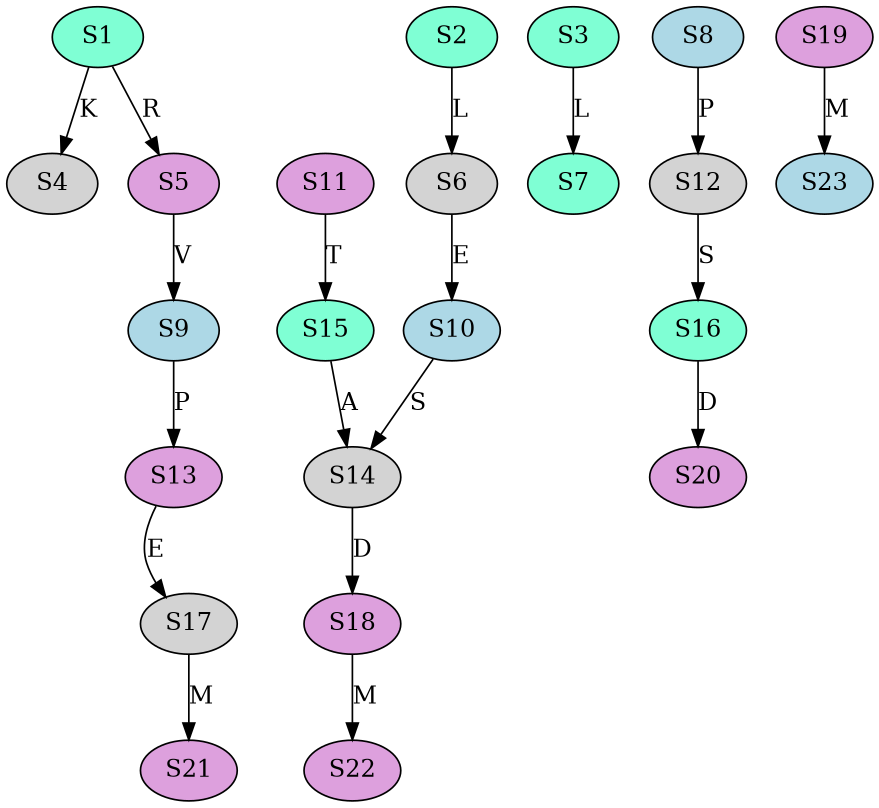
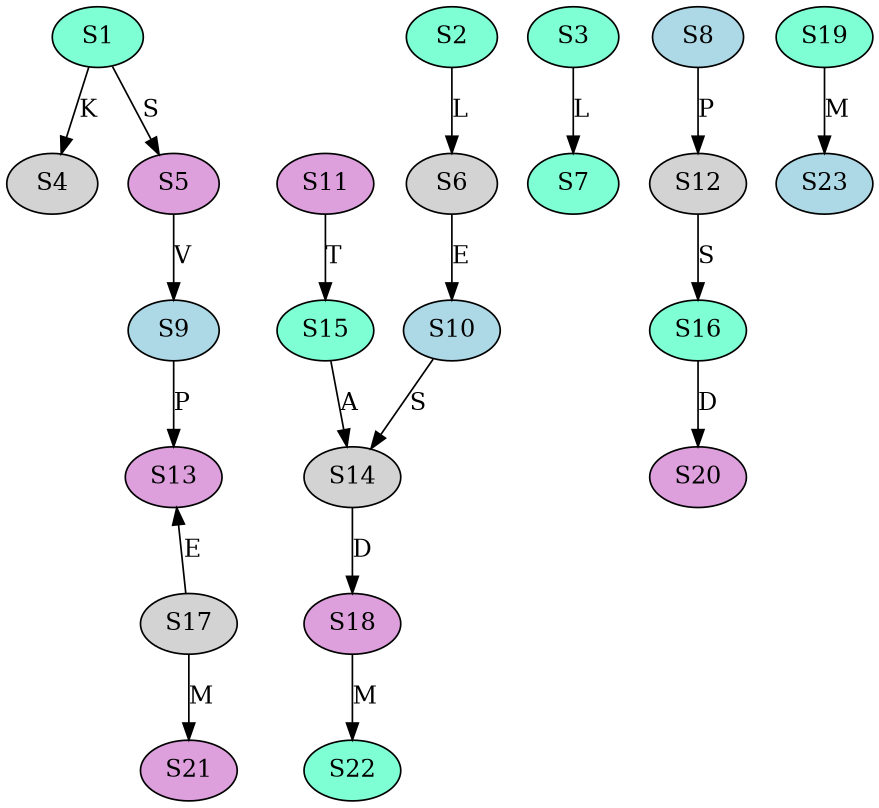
node "S19": fillcolor plum -> aquamarine
edge "S1" -> "S5": label "R" -> "S"
edge "S13" -> "S17": reversed
node "S22": fillcolor plum -> aquamarine
